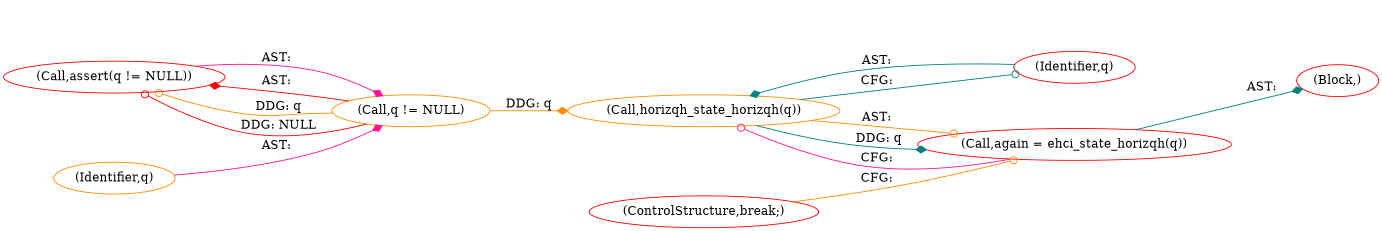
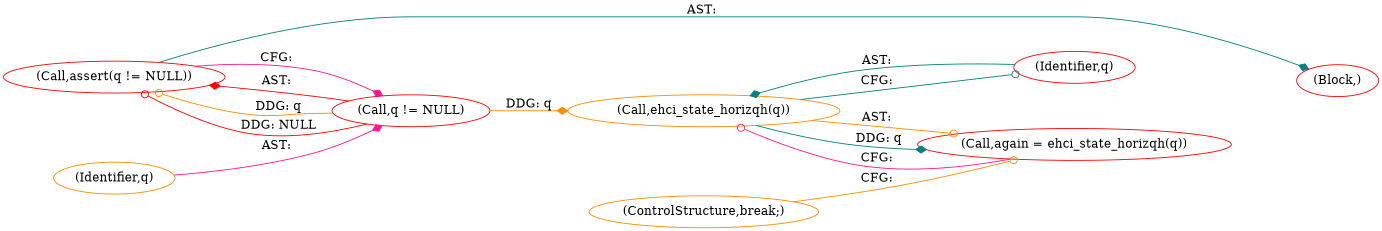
edge "(Call,assert(q != NULL))" -> "(Call,q != NULL)": label "AST: " -> "CFG: "
node "(Call,q != NULL)": color darkorange -> red
node "(Call,horizqh_state_horizqh(q))": label "(Call,horizqh_state_horizqh(q))" -> "(Call,ehci_state_horizqh(q))"
edge "(Call,again = ehci_state_horizqh(q))" -> "(Block,)": now "(Call,assert(q != NULL))" -> "(Block,)"
node "(ControlStructure,break;)": color red -> darkorange
